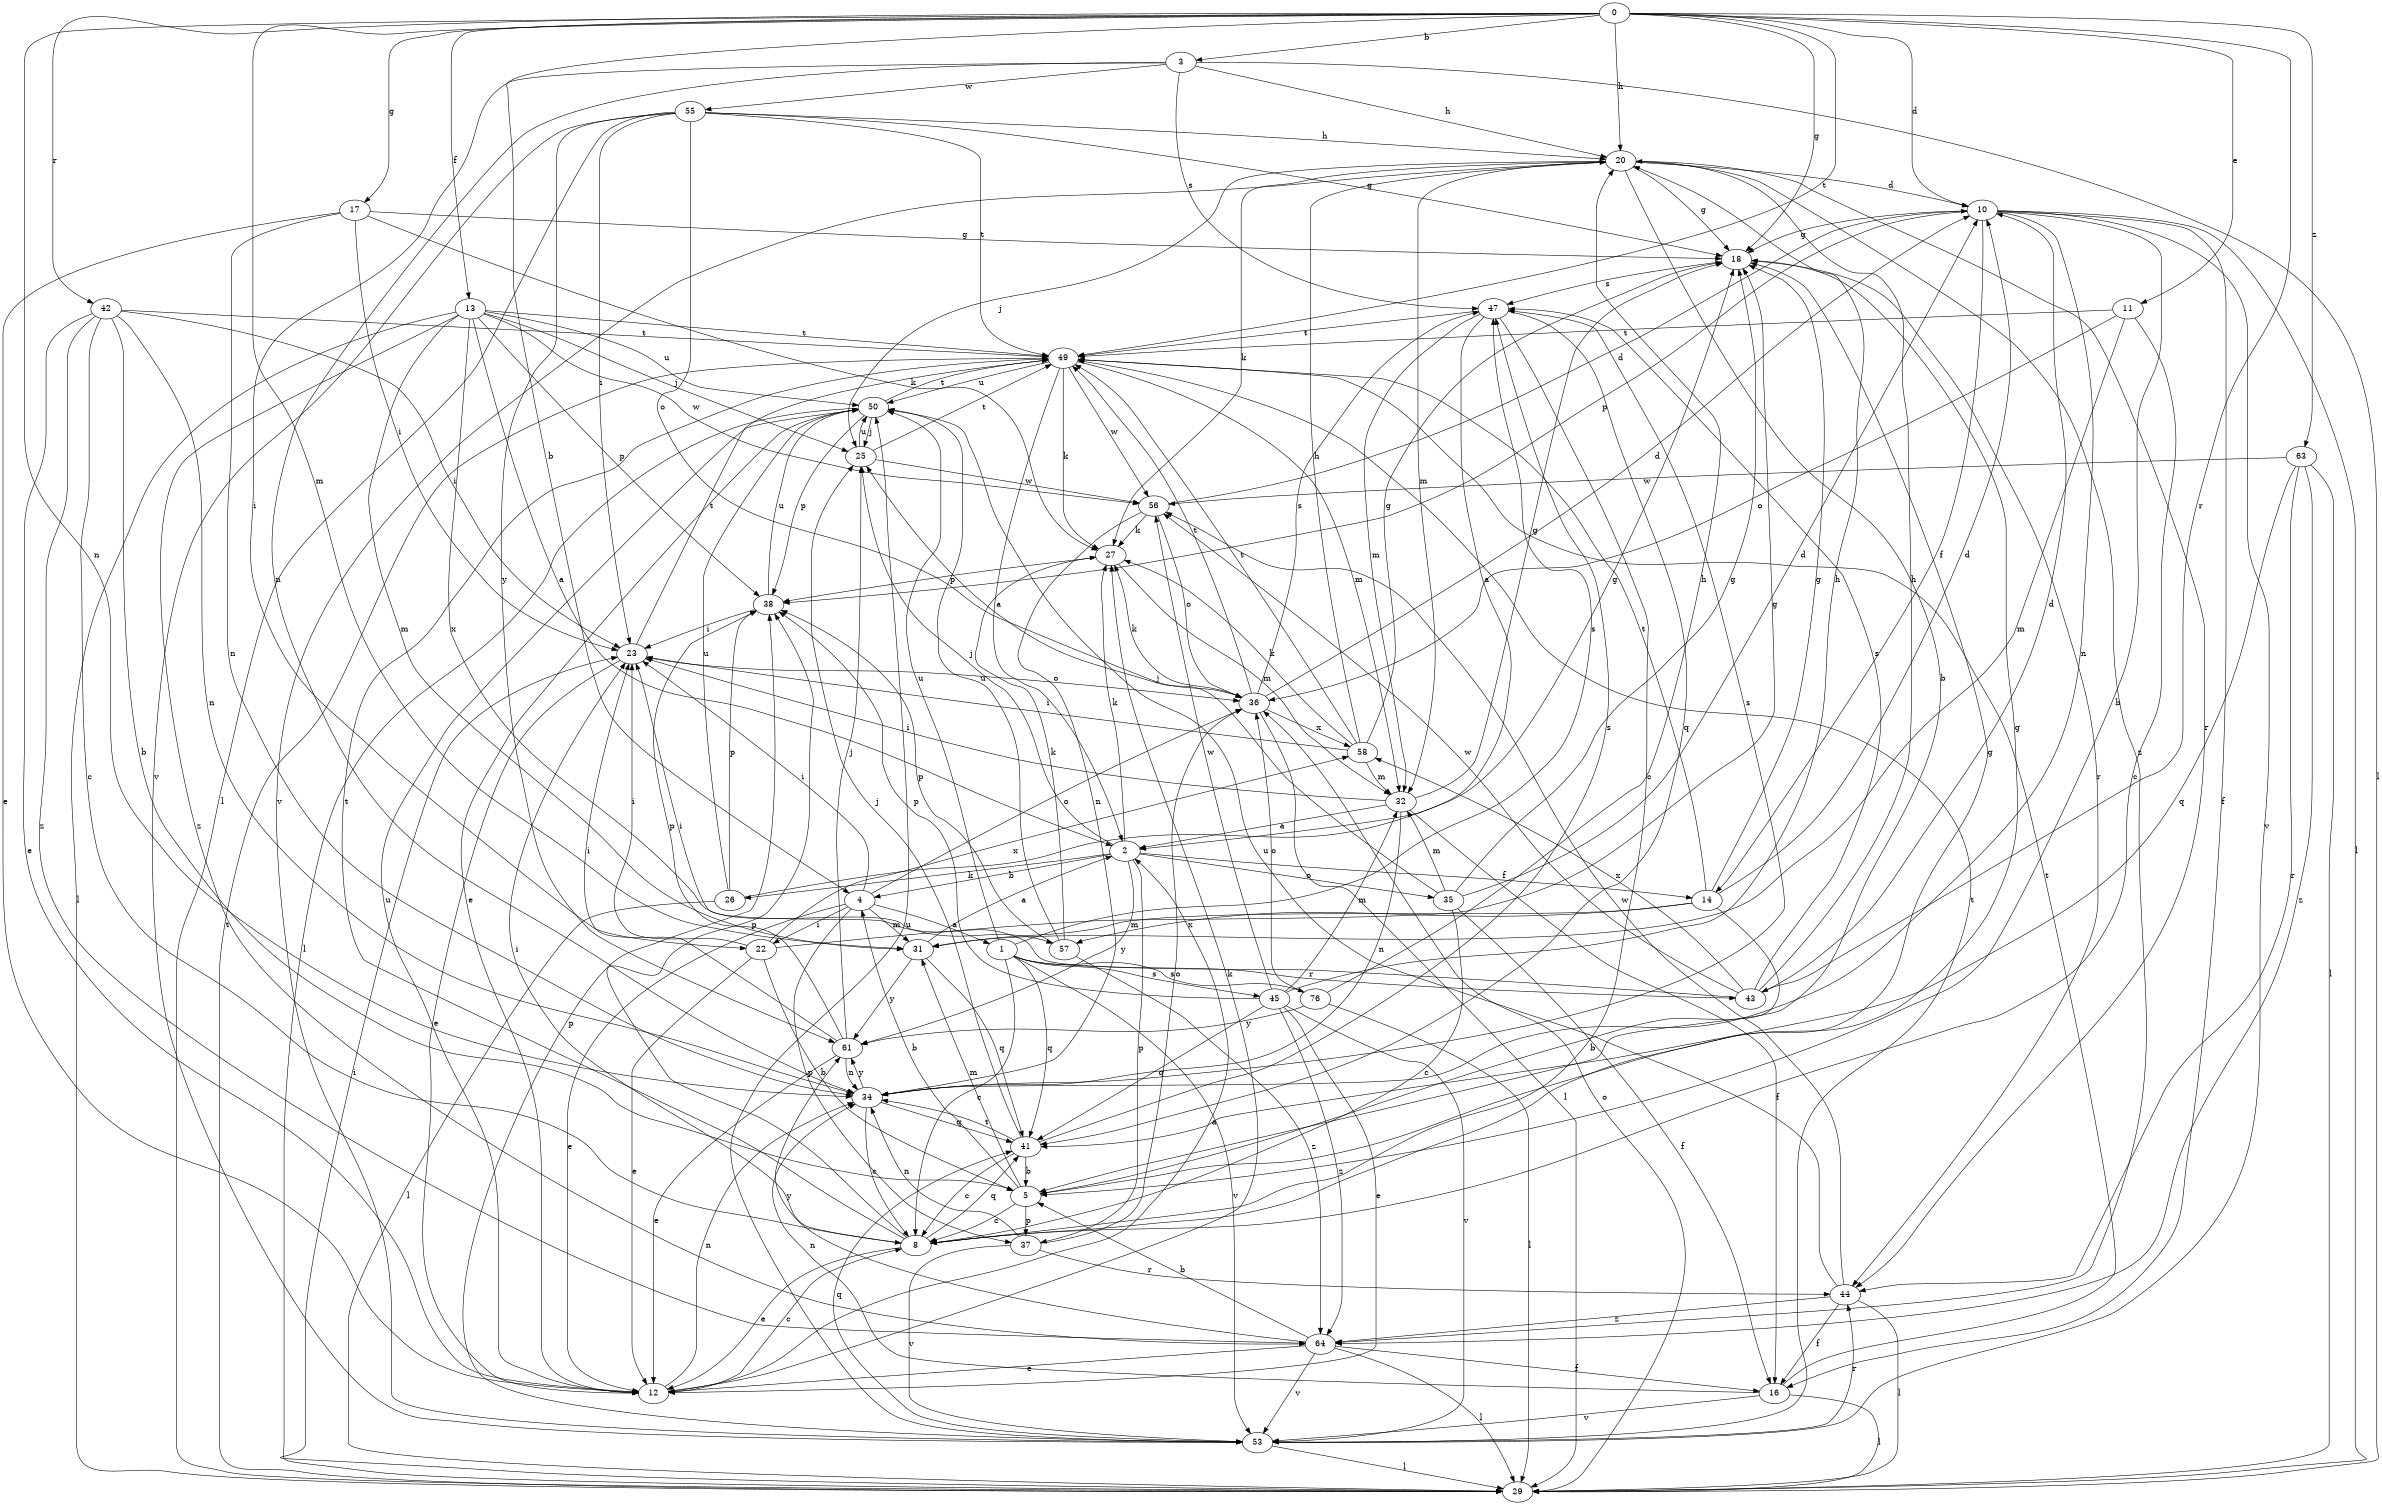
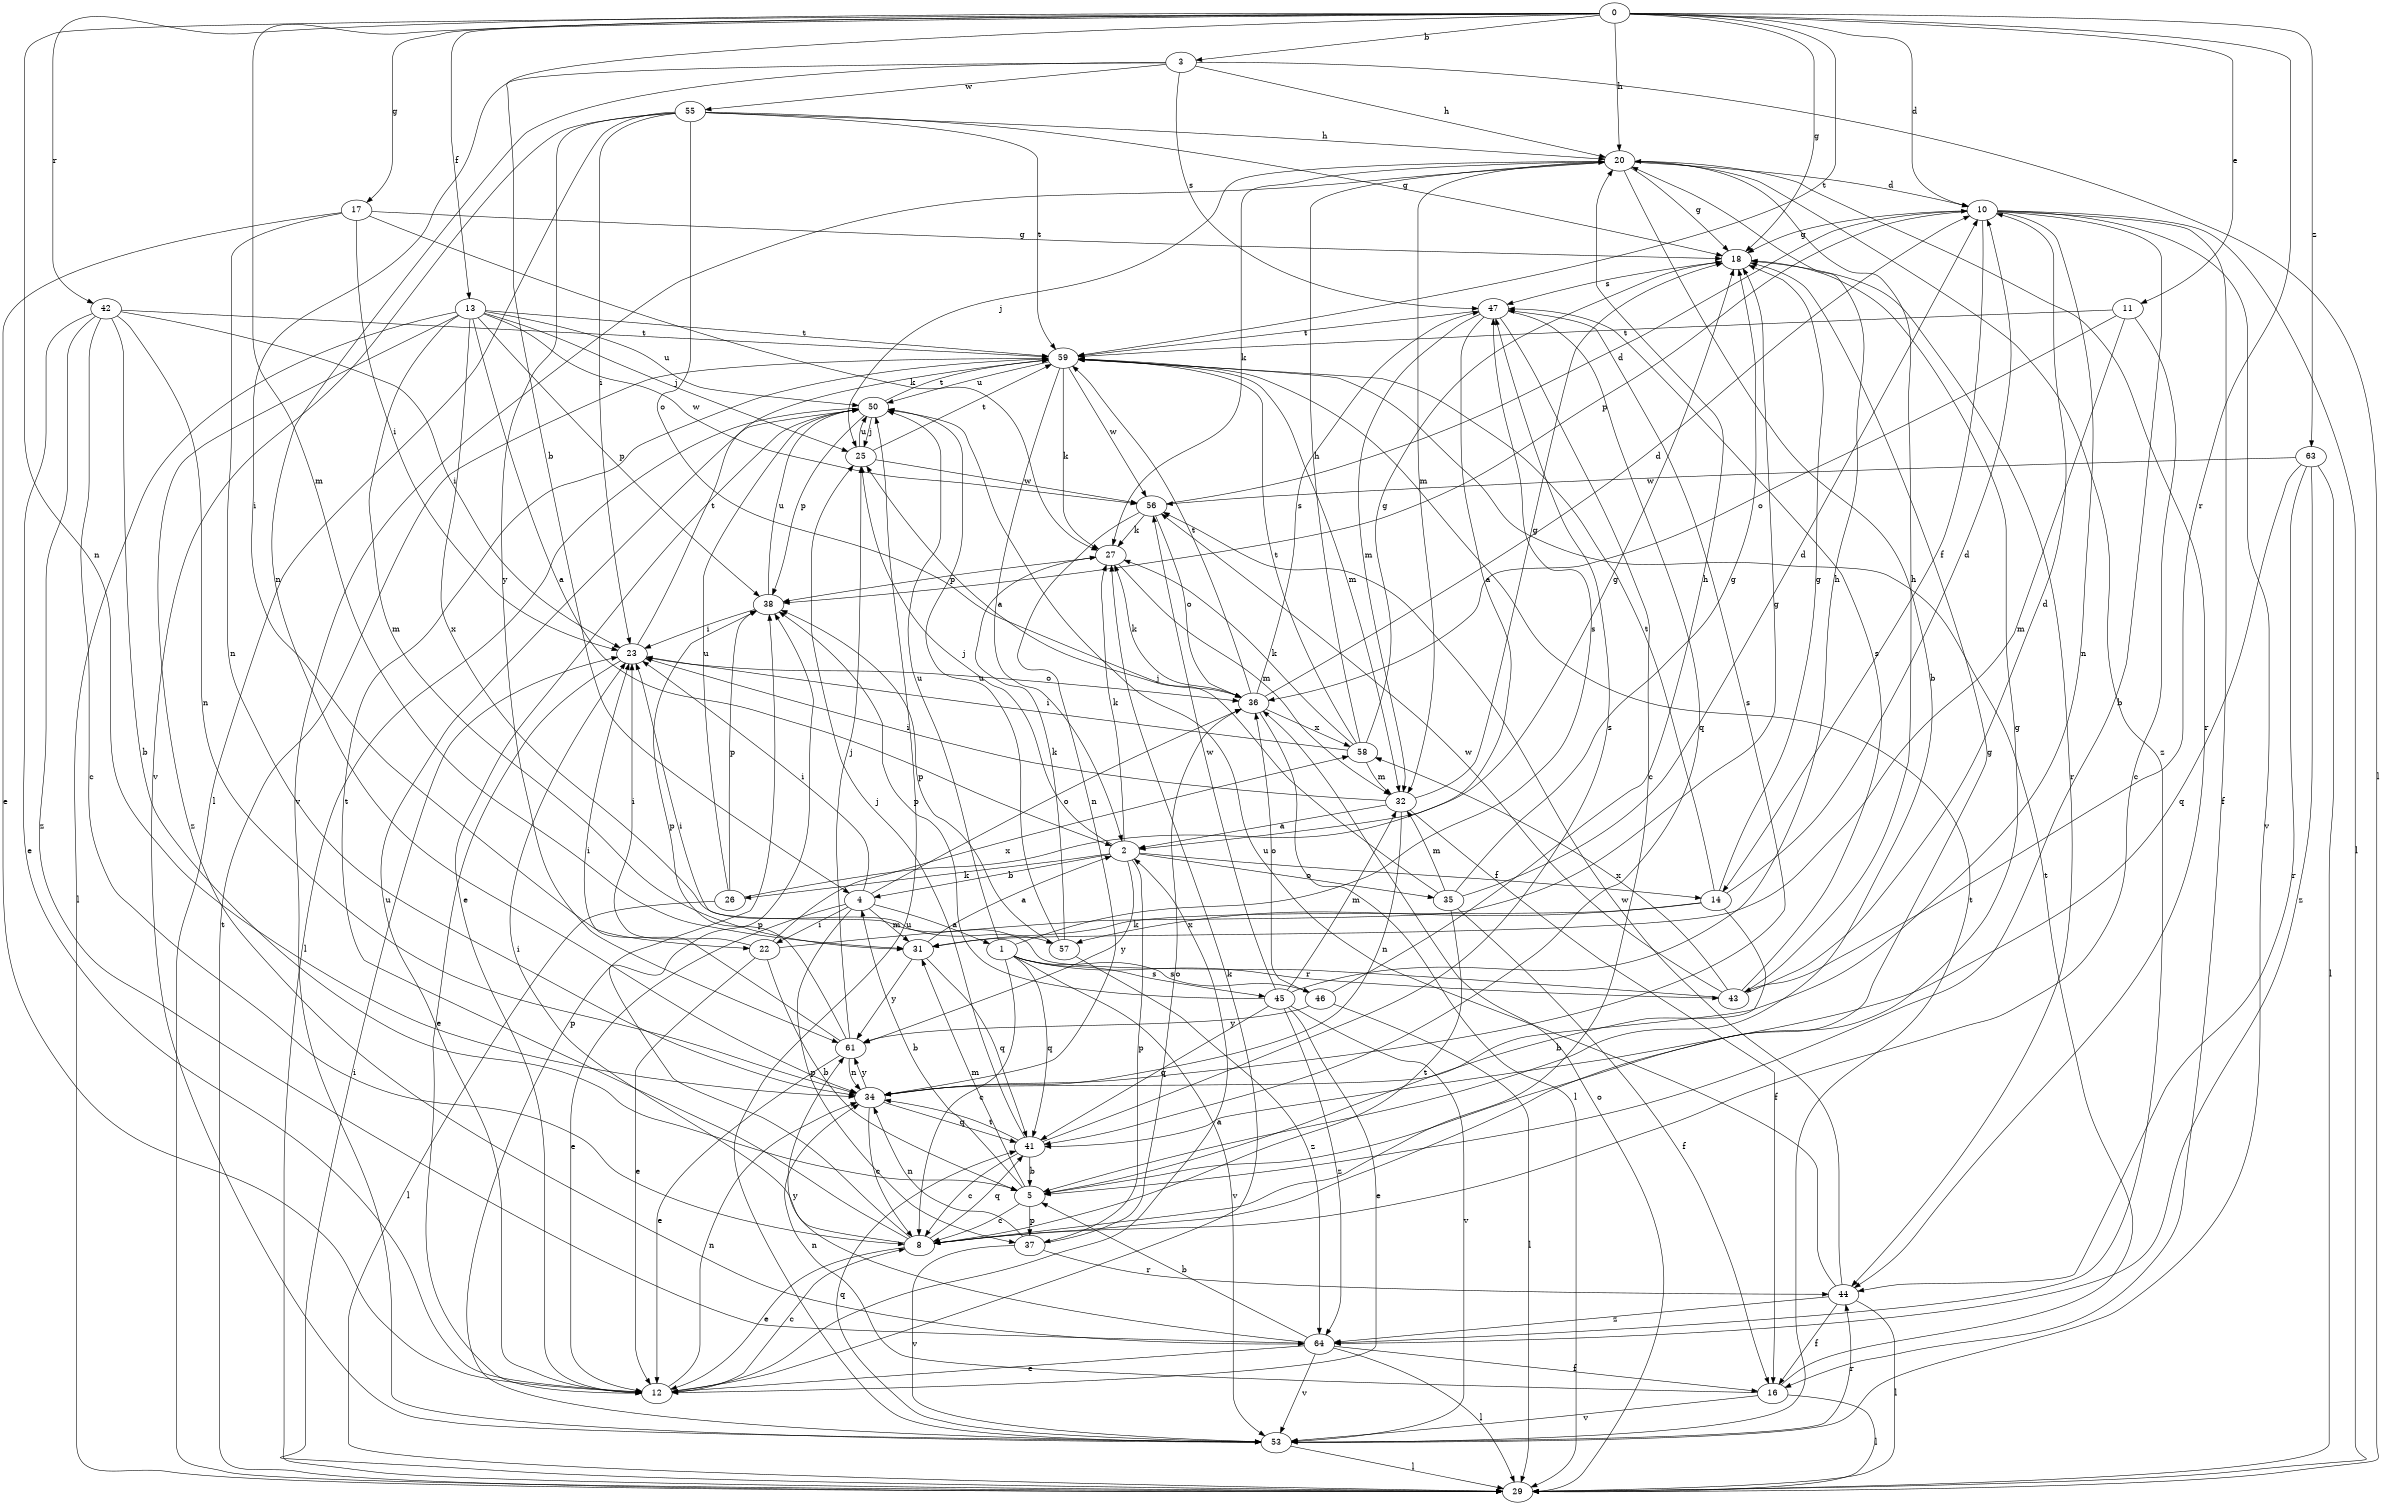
node "49": label "49" -> "59"
edge "14" -> "31": label "m" -> "k"
node "76": label "76" -> "46"
edge "35" -> "8": label "c" -> "t"
